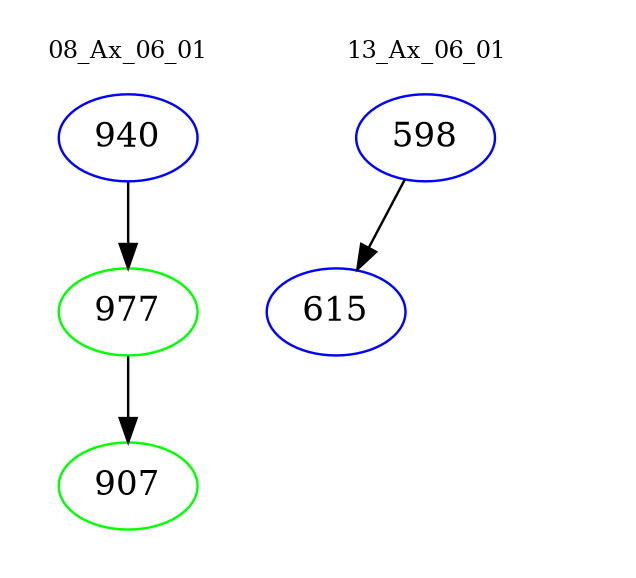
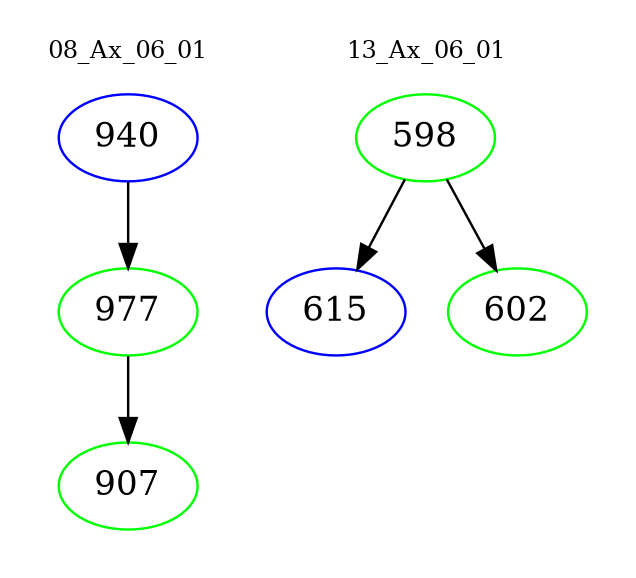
node "598": color blue -> green
node "602": added
